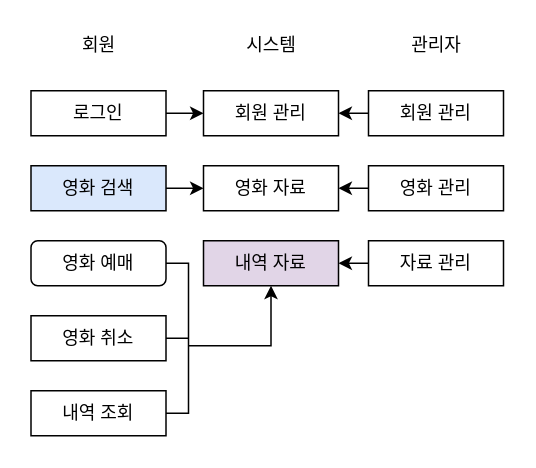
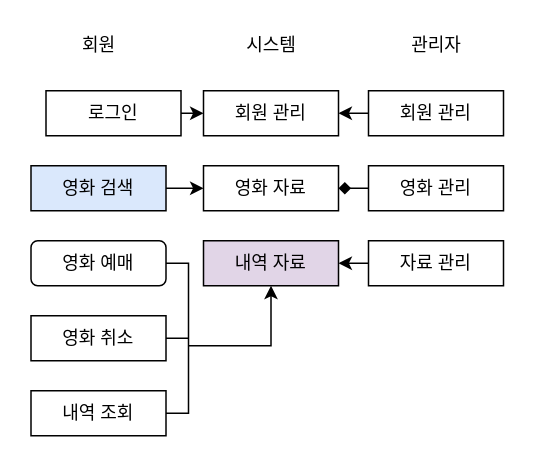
node "로그인": moved (98, 113) -> (113, 113)
edge "영화 관리" -> "영화 자료": arrowhead classic -> diamond
